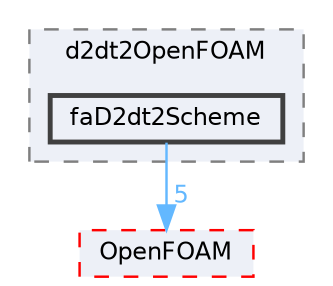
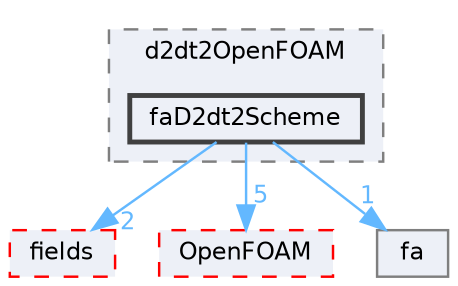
node "fields": added
node "fa": added
